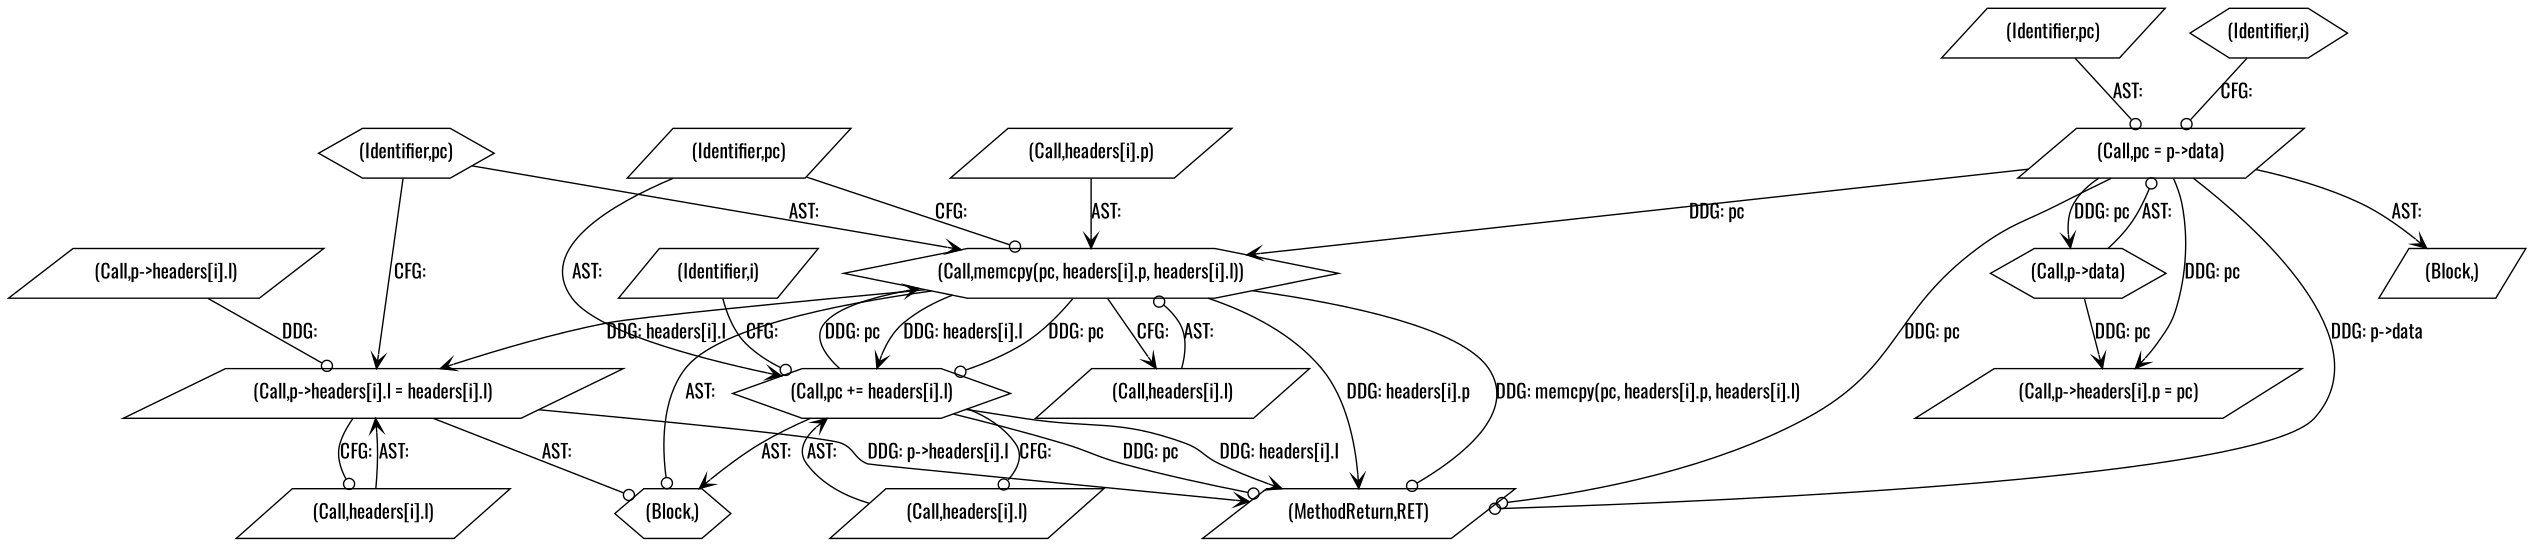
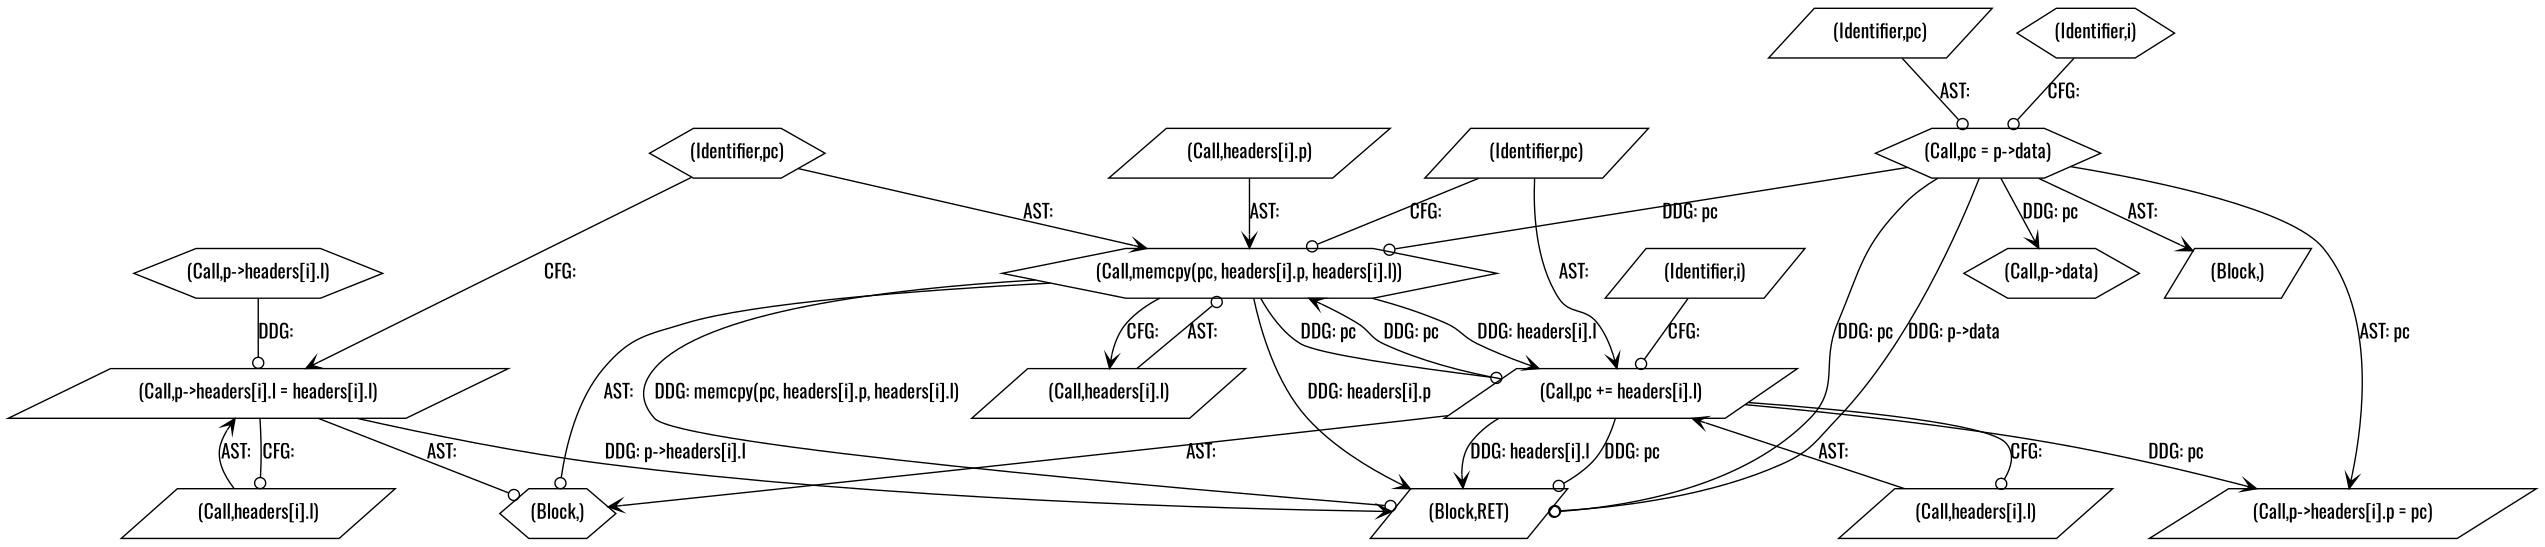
node "(Call,pc = p->data)": shape parallelogram -> hexagon
edge "(Call,pc = p->data)" -> "(Call,memcpy(pc, headers[i].p, headers[i].l))": arrowhead vee -> odot
edge "(Call,p->data)" -> "(Call,pc = p->data)": removed, label "AST:"
node "(Call,p->headers[i].l)": shape parallelogram -> hexagon
edge "(Call,pc = p->data)" -> "(Call,p->headers[i].p = pc)": label "DDG: pc" -> "AST: pc"
edge "(Call,memcpy(pc, headers[i].p, headers[i].l))" -> "(Call,p->headers[i].l = headers[i].l)": removed, label "DDG: headers[i].l"
edge "(Call,p->data)" -> "(Call,p->headers[i].p = pc)": now "(Call,pc += headers[i].l)" -> "(Call,p->headers[i].p = pc)"
node "(Call,pc += headers[i].l)": shape hexagon -> parallelogram
node "(MethodReturn,RET)": label "(MethodReturn,RET)" -> "(Block,RET)"
